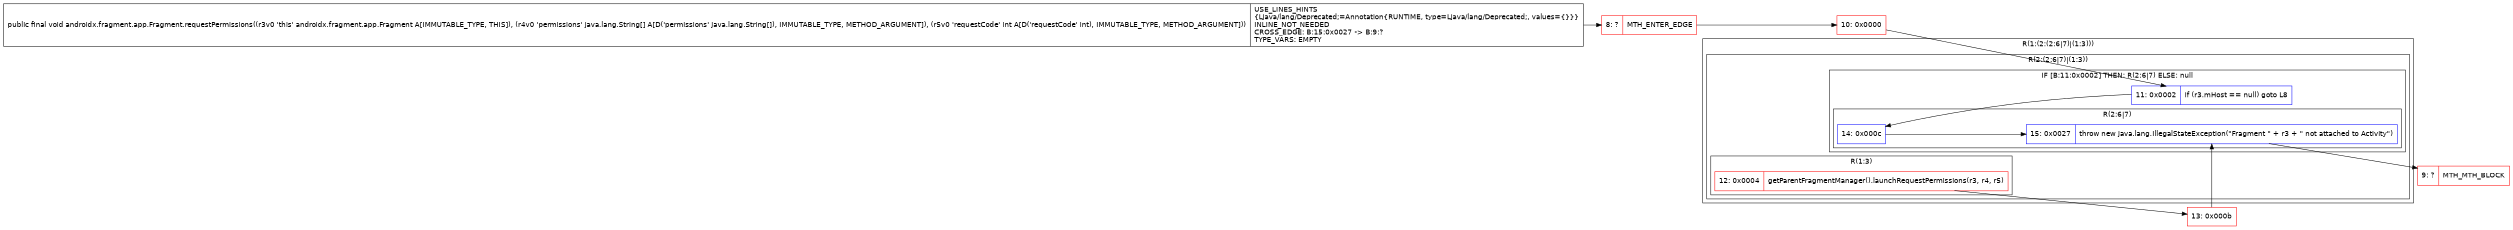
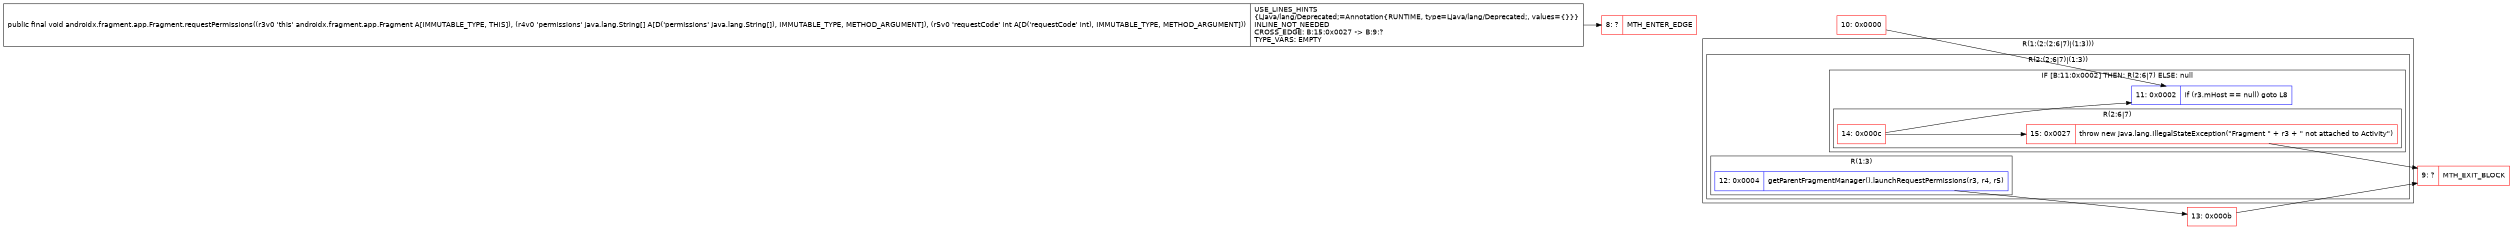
edge "8: ?" -> "10: 0x0000": removed
edge "11: 0x0002" -> "14: 0x000c": reversed
node "14: 0x000c": color blue -> red
node "15: 0x0027": color blue -> red
node "9: ?": text "MTH_MTH_BLOCK" -> "MTH_EXIT_BLOCK"
edge "13: 0x000b" -> "15: 0x0027": now "13: 0x000b" -> "9: ?"
node "12: 0x0004": color red -> blue
